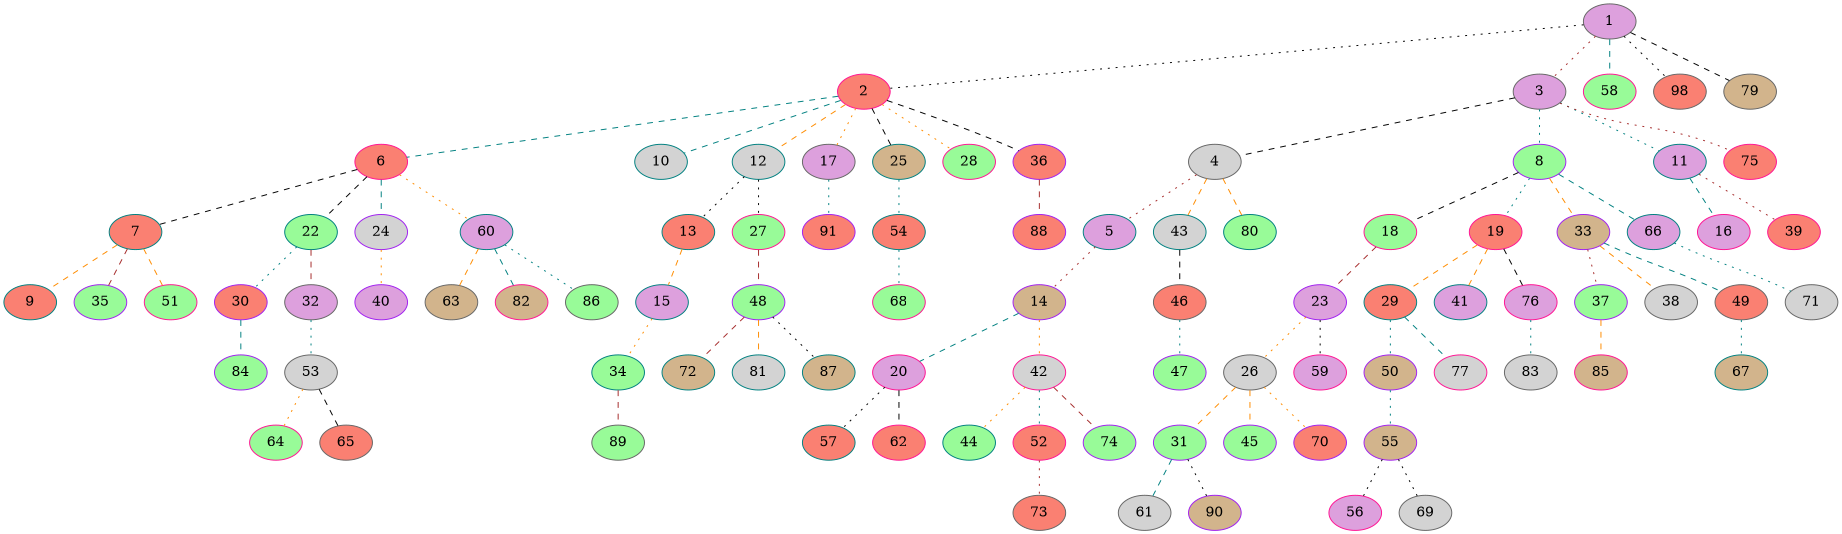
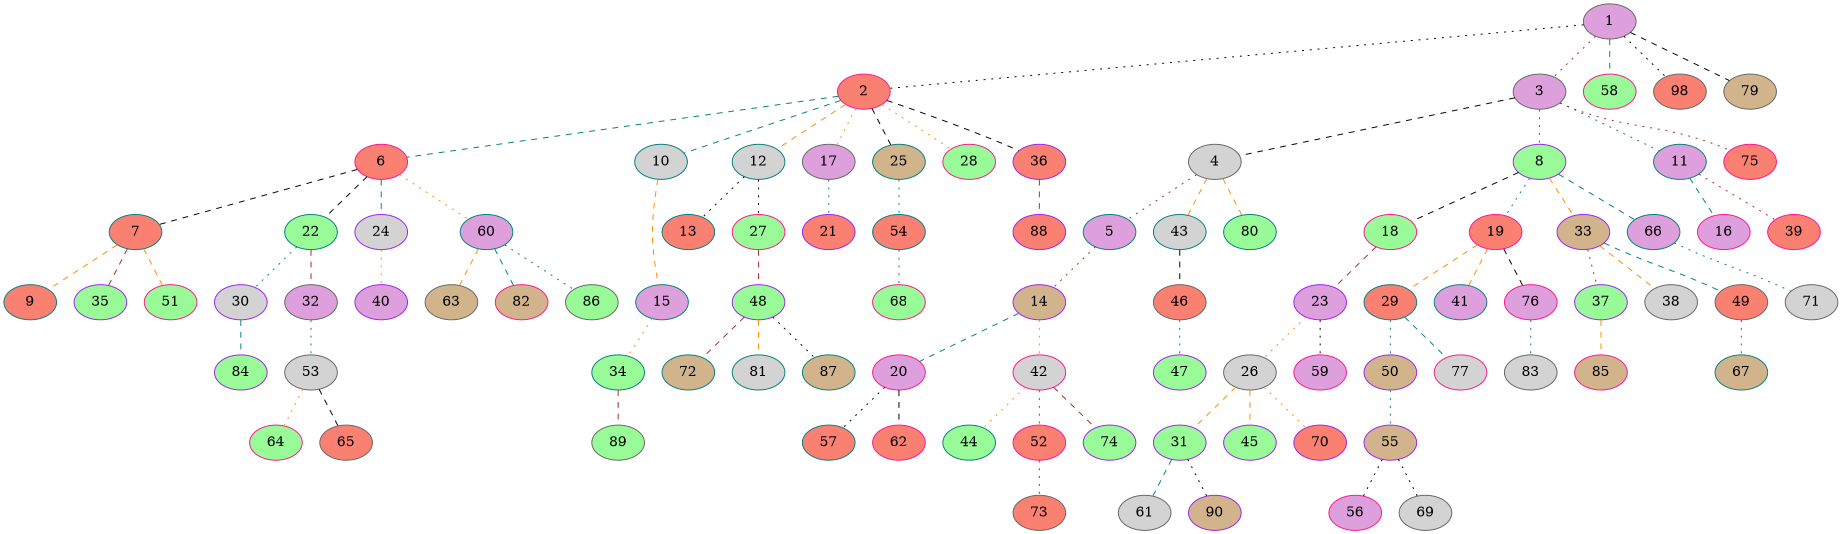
node "91": label "91" -> "21"
edge "13" -- "15": now "10" -- "15"
node "30": fillcolor salmon -> lightgrey
